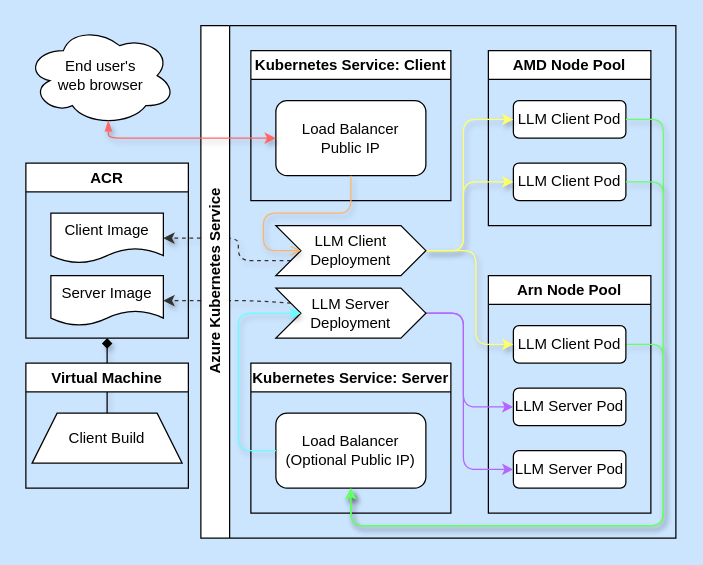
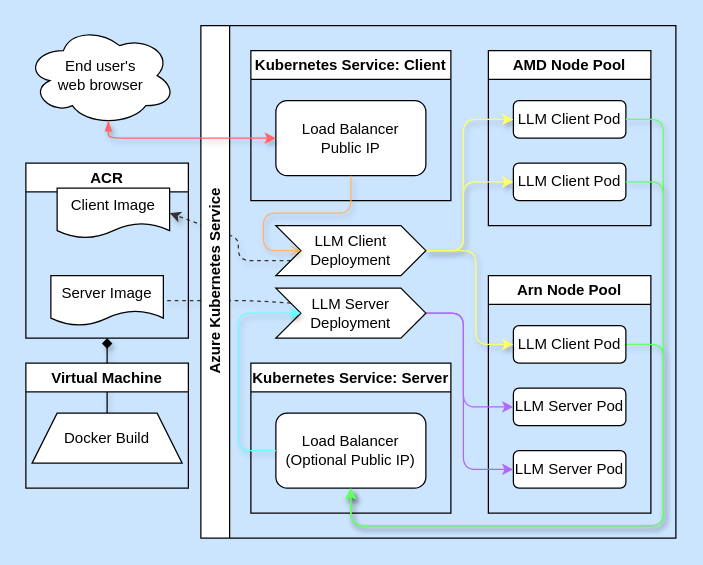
node "Client Image": moved (107, 238) -> (113, 213)
edge "LLM Server Deployment" -> "Server Image": arrowhead classic -> none
node "Client Build": label "Client Build" -> "Docker Build"
